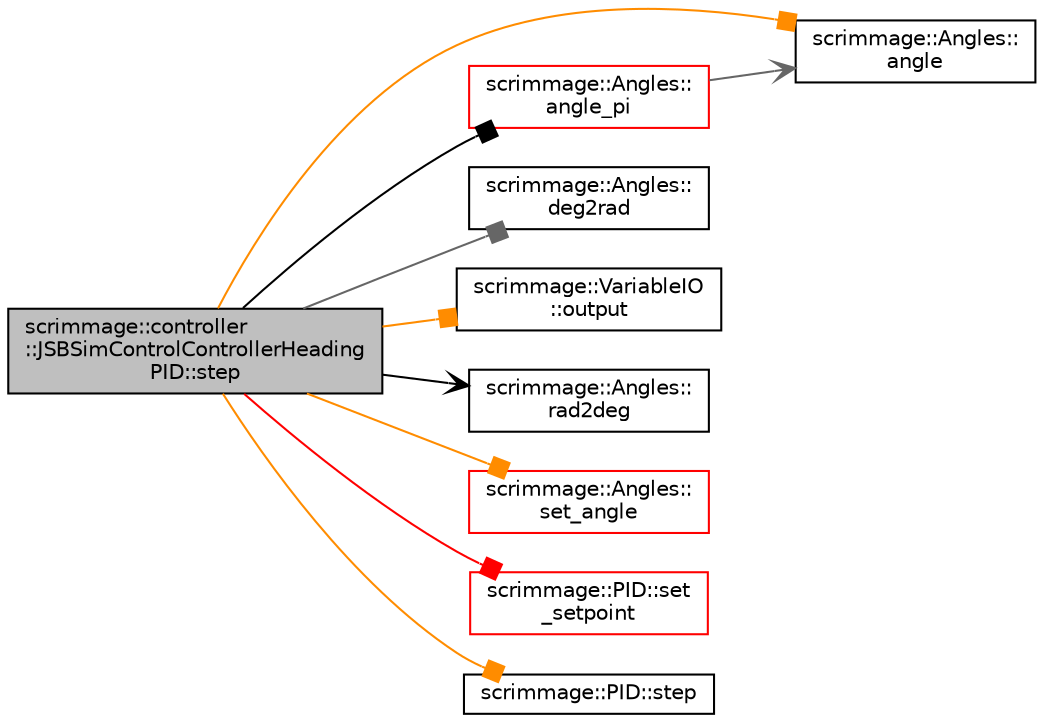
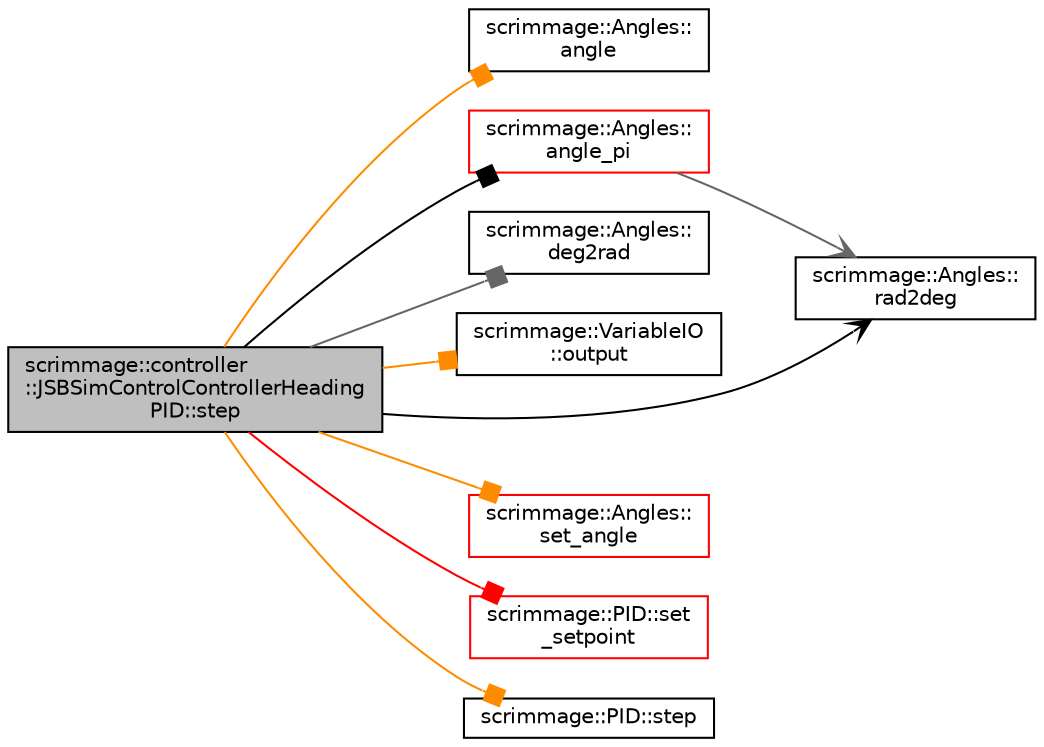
edge "scrimmage::Angles:: angle_pi" -> "scrimmage::Angles:: angle": now "scrimmage::Angles:: angle_pi" -> "scrimmage::Angles:: rad2deg"
